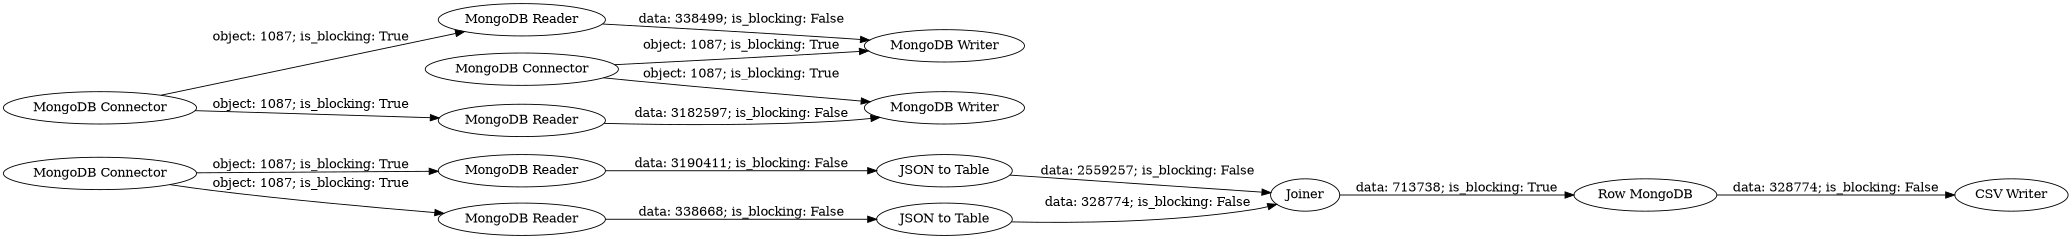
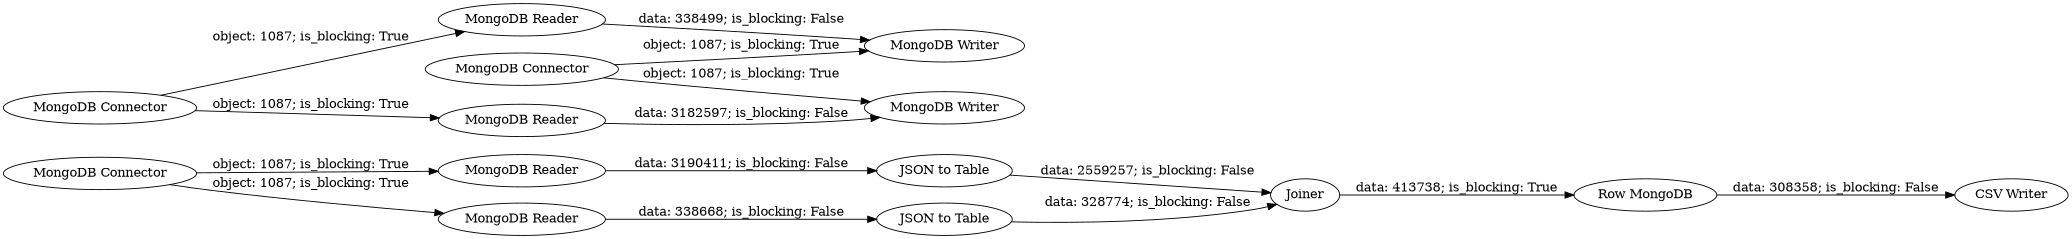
edge "Joiner" -> "Row MongoDB": label "data: 713738; is_blocking: True" -> "data: 413738; is_blocking: True"
edge "Row MongoDB" -> "CSV Writer": label "data: 328774; is_blocking: False" -> "data: 308358; is_blocking: False"
